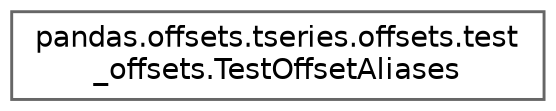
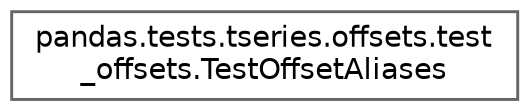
node "pandas.offsets.tseries.offsets.test _offsets.TestOffsetAliases": label "pandas.offsets.tseries.offsets.test _offsets.TestOffsetAliases" -> "pandas.tests.tseries.offsets.test _offsets.TestOffsetAliases"
